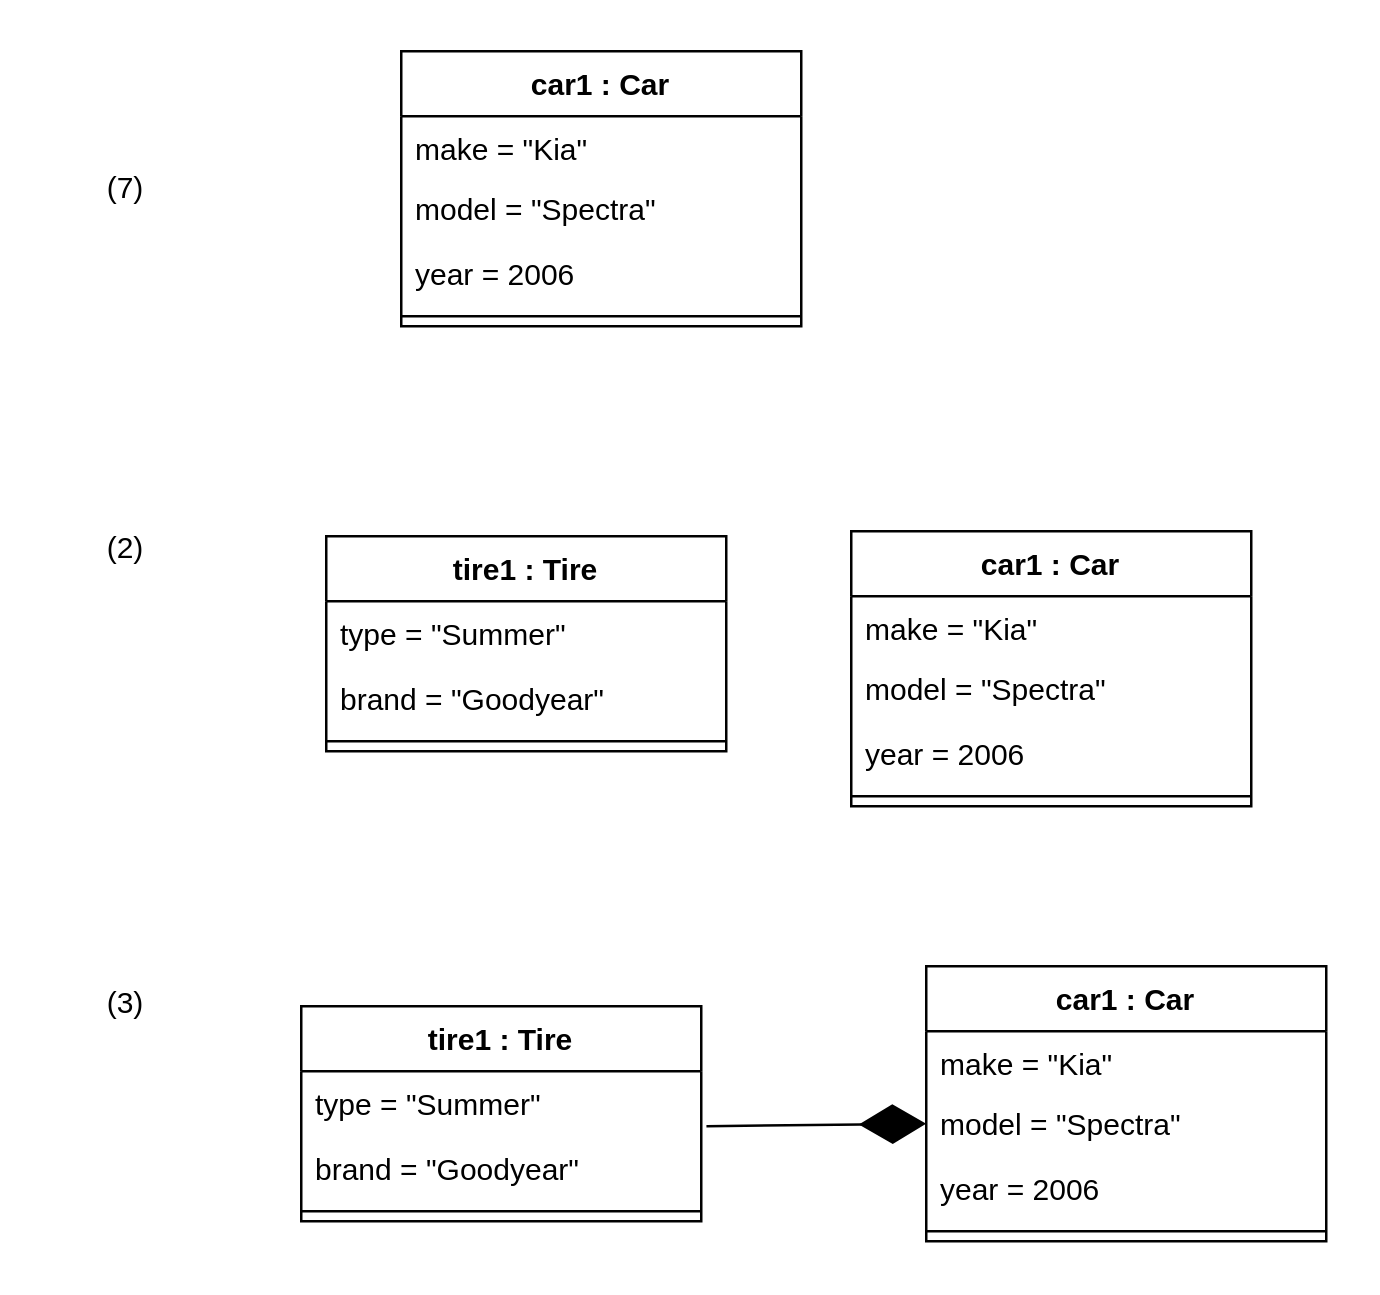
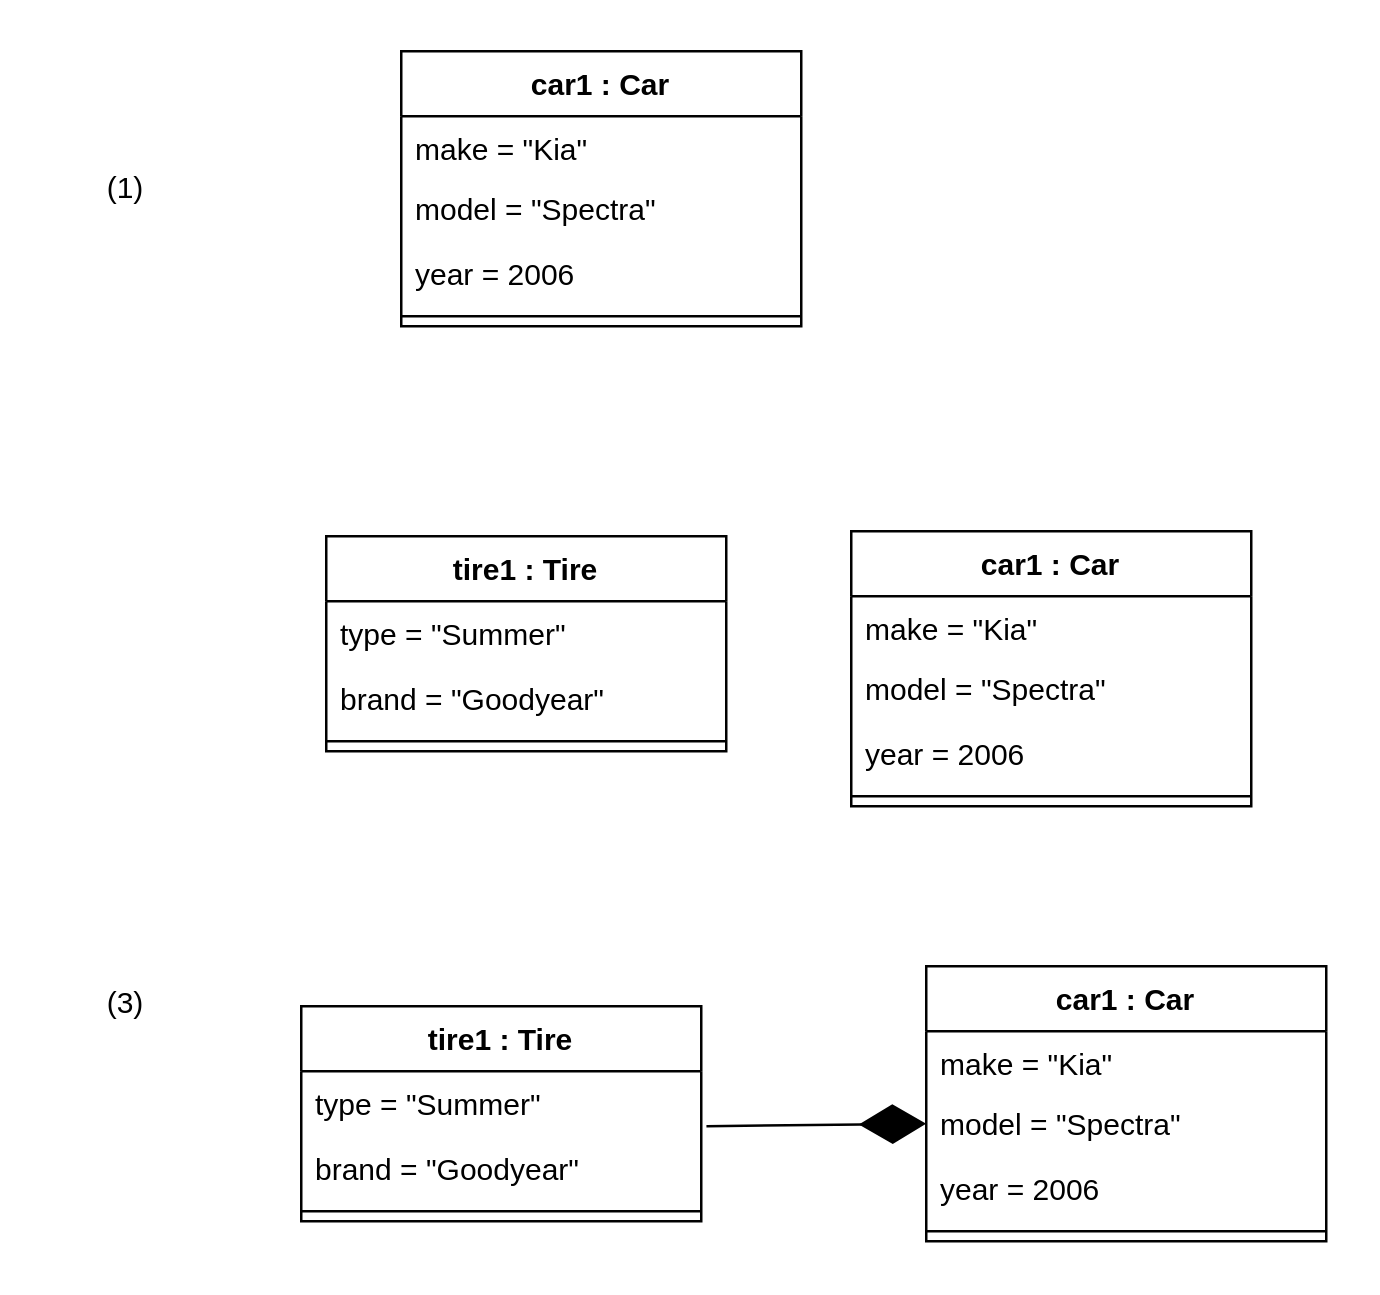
node "(7)": label "(7)" -> "(1)"
node "(2)": removed
